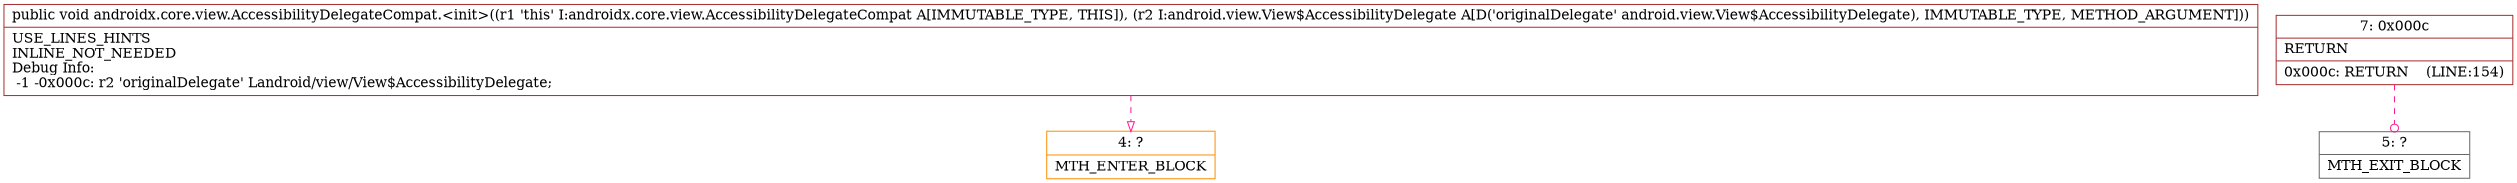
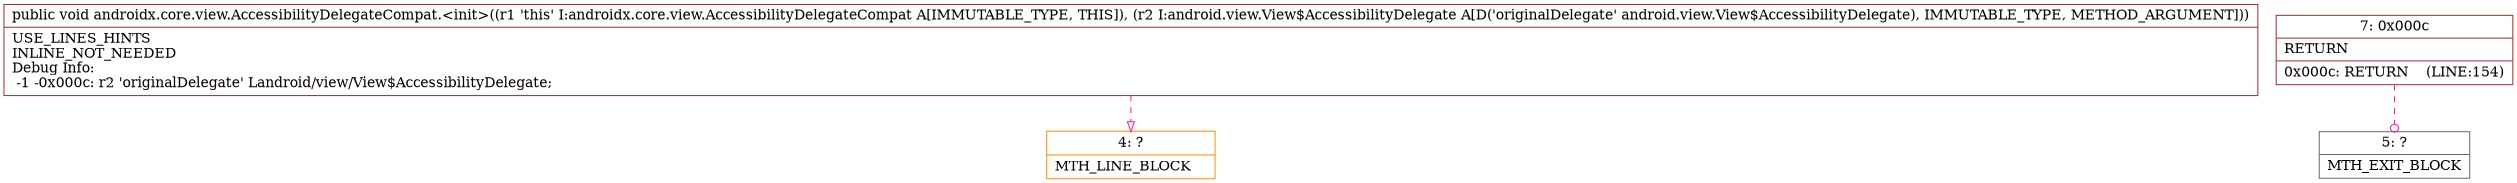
node "4: ?": text "MTH_ENTER_BLOCK" -> "MTH_LINE_BLOCK"
